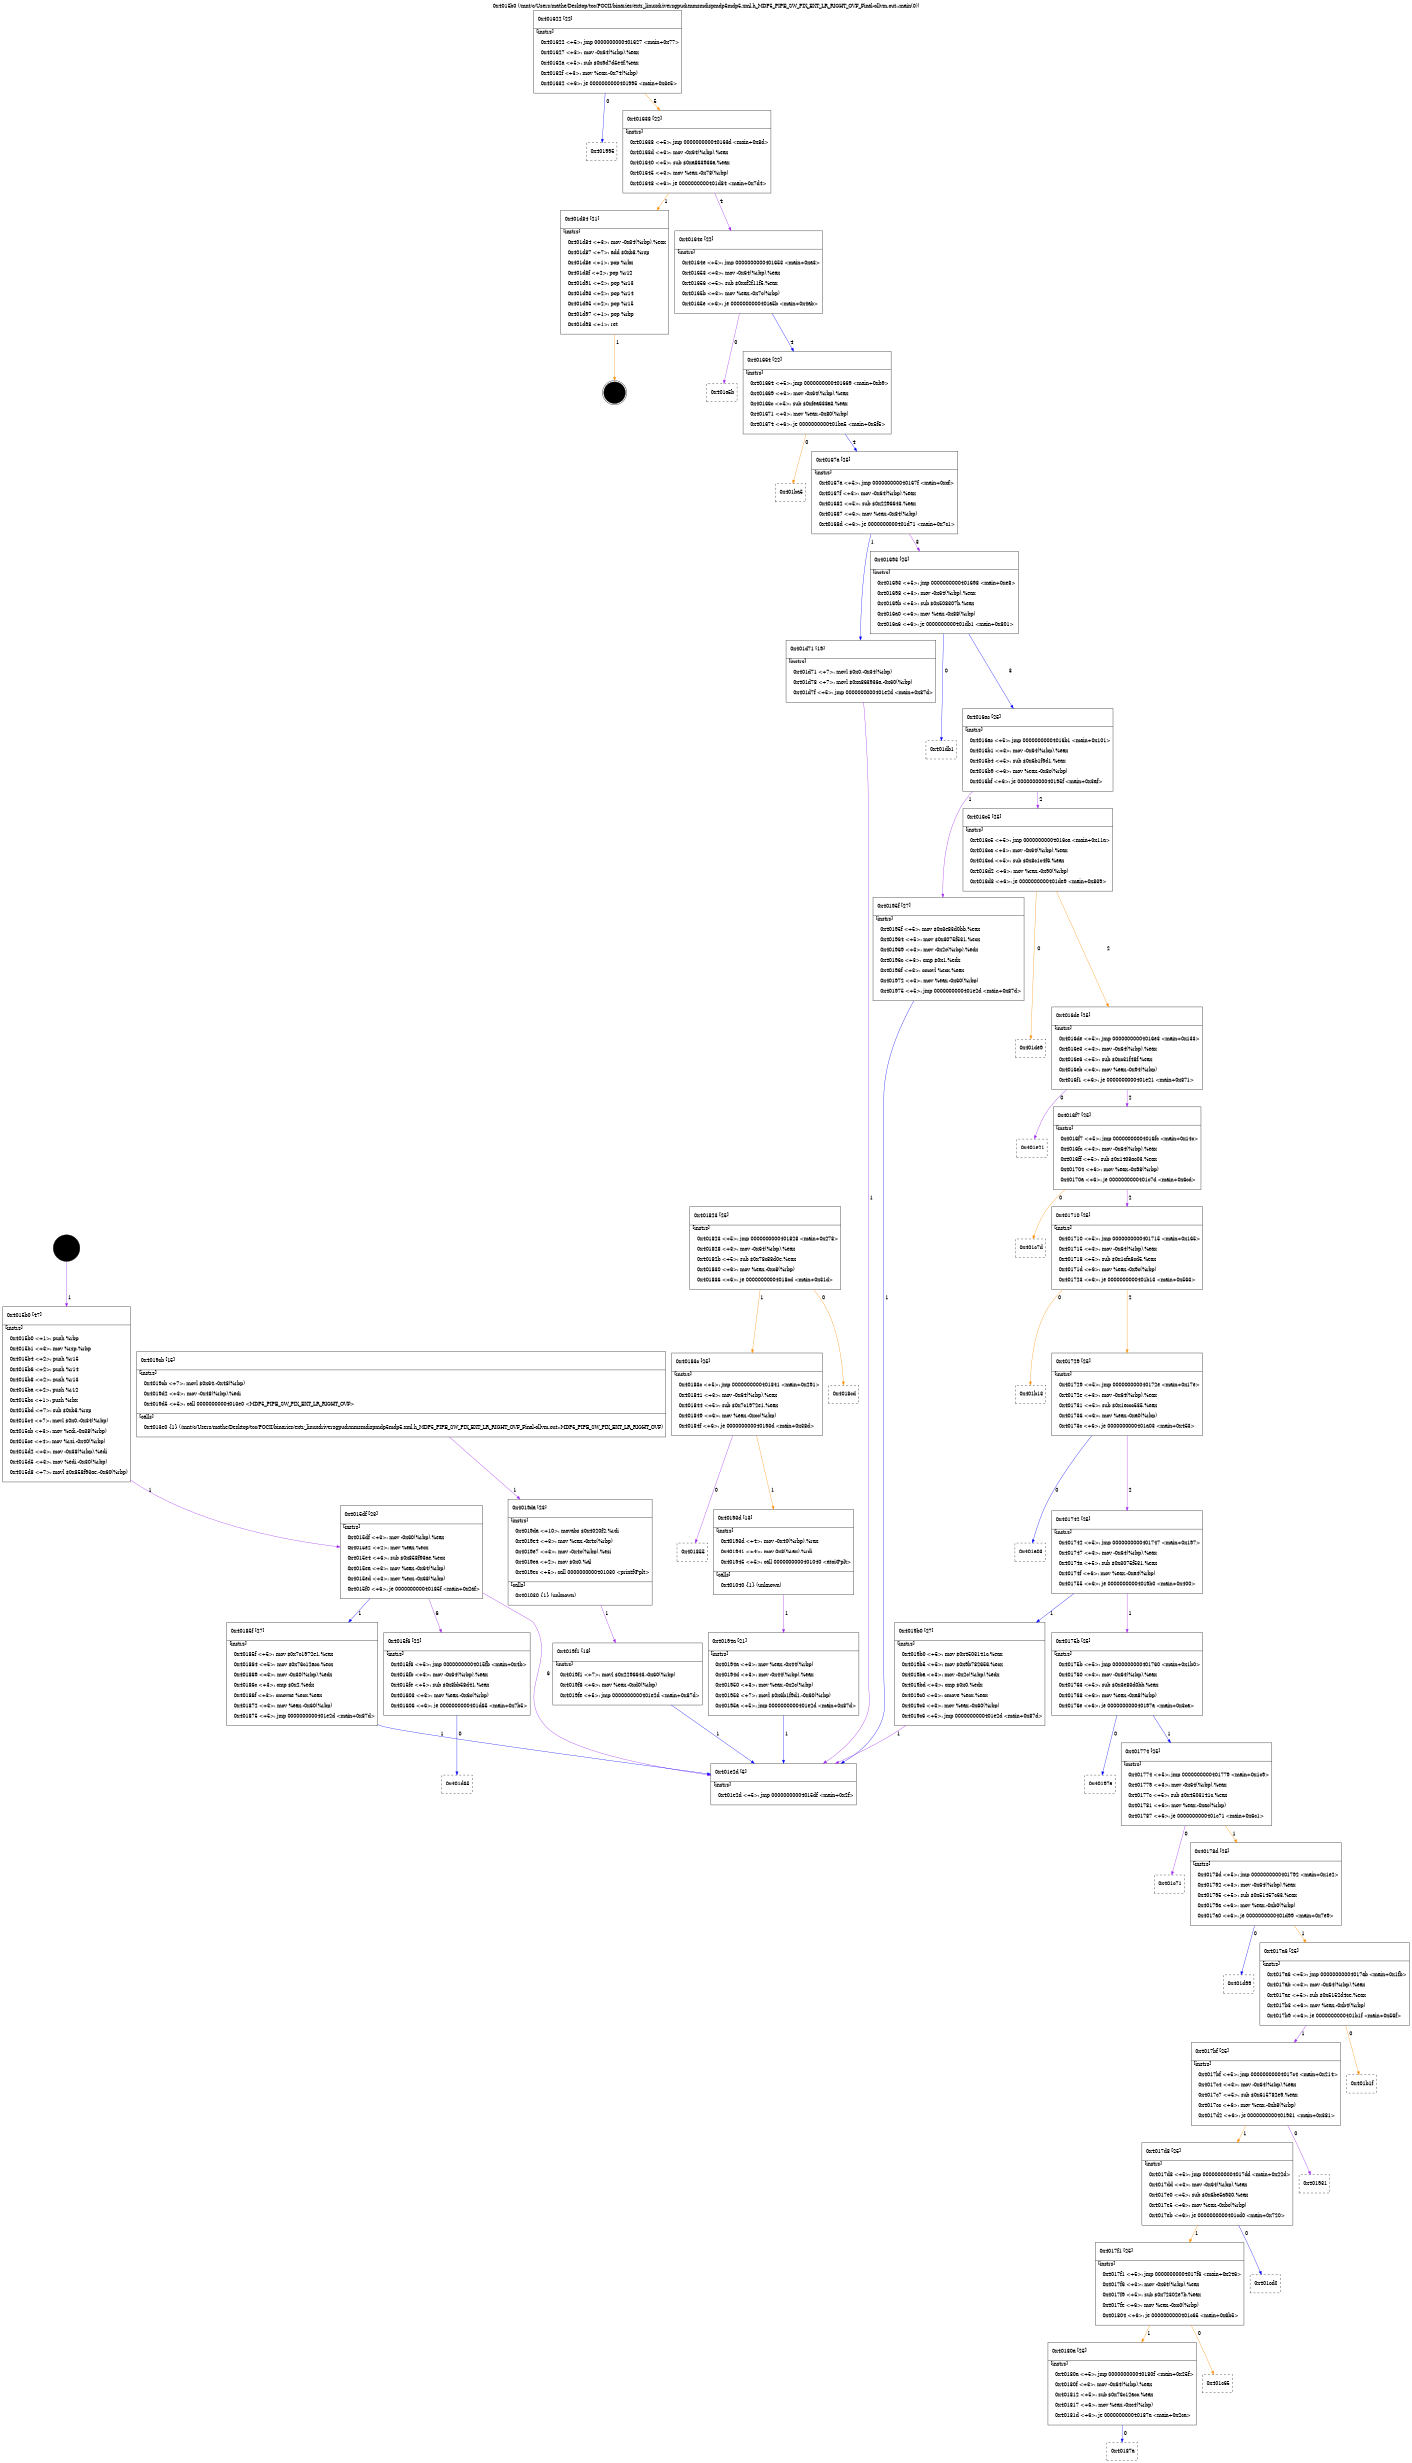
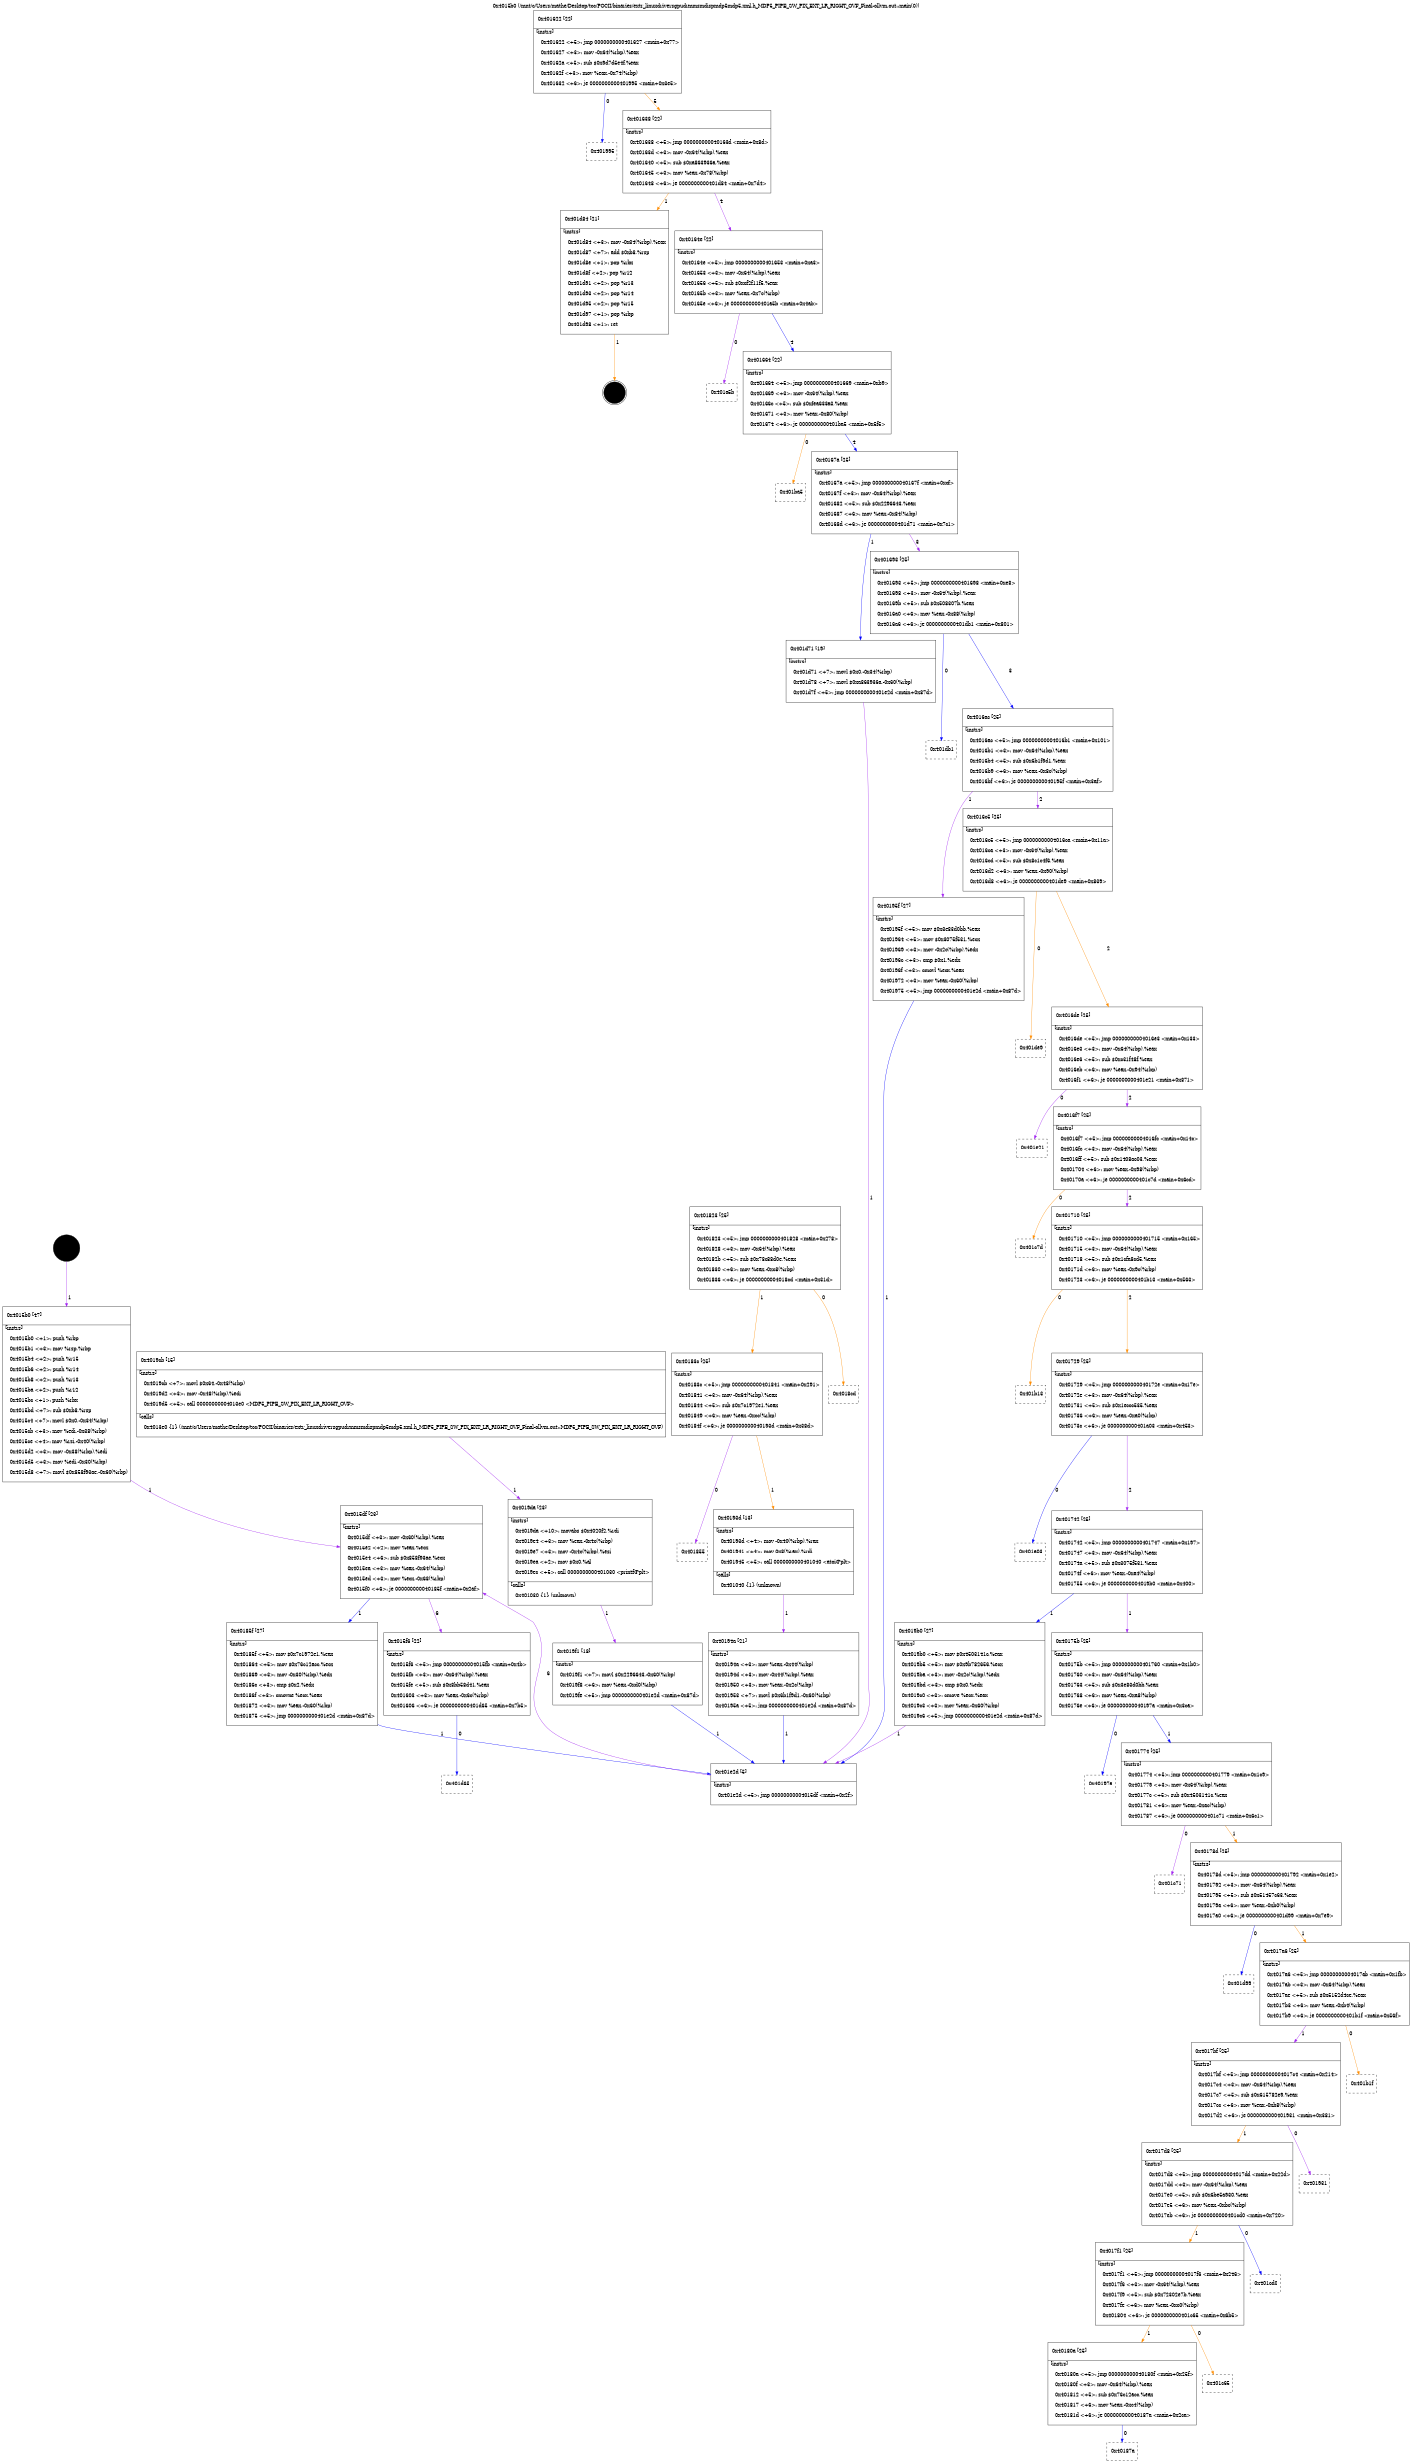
edge "0x4015df [23]" -> "0x401e2d [5]": reversed
